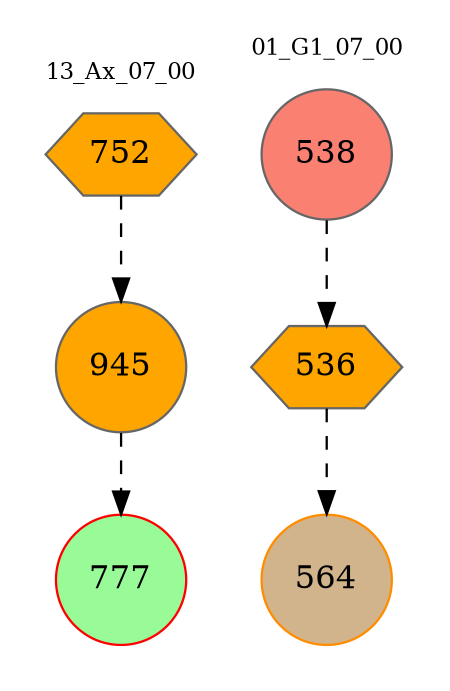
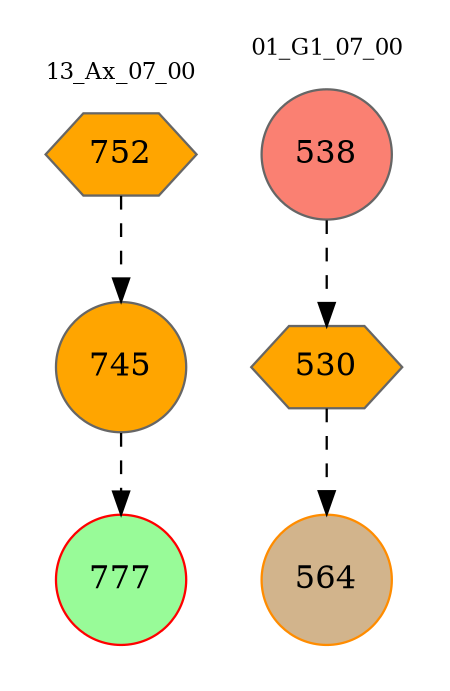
node "945": label "945" -> "745"
node "536": label "536" -> "530"
